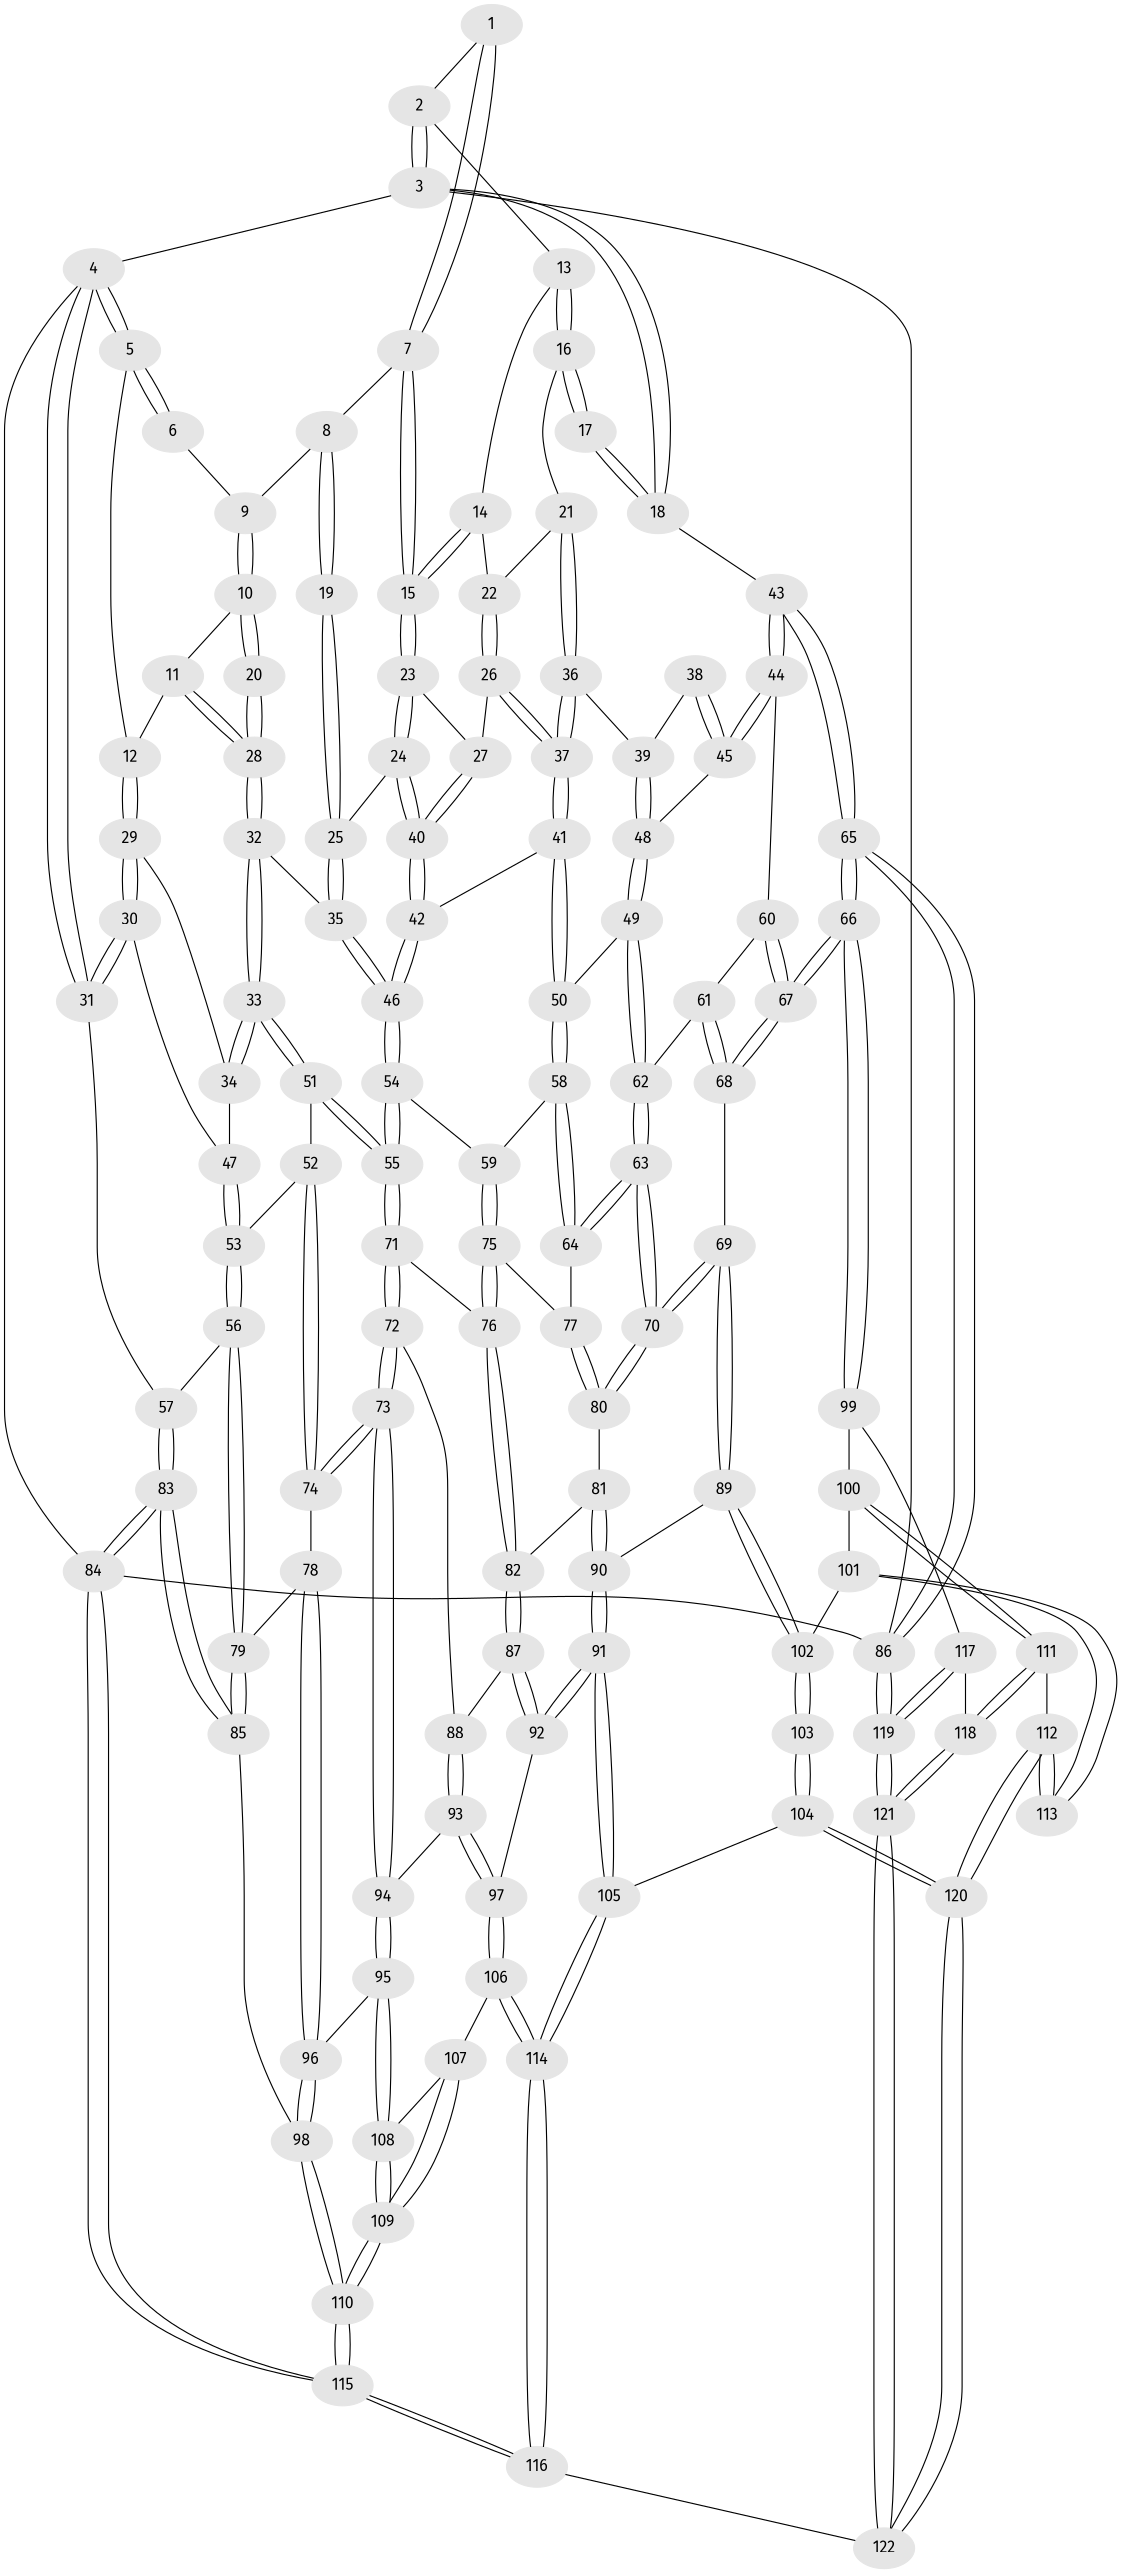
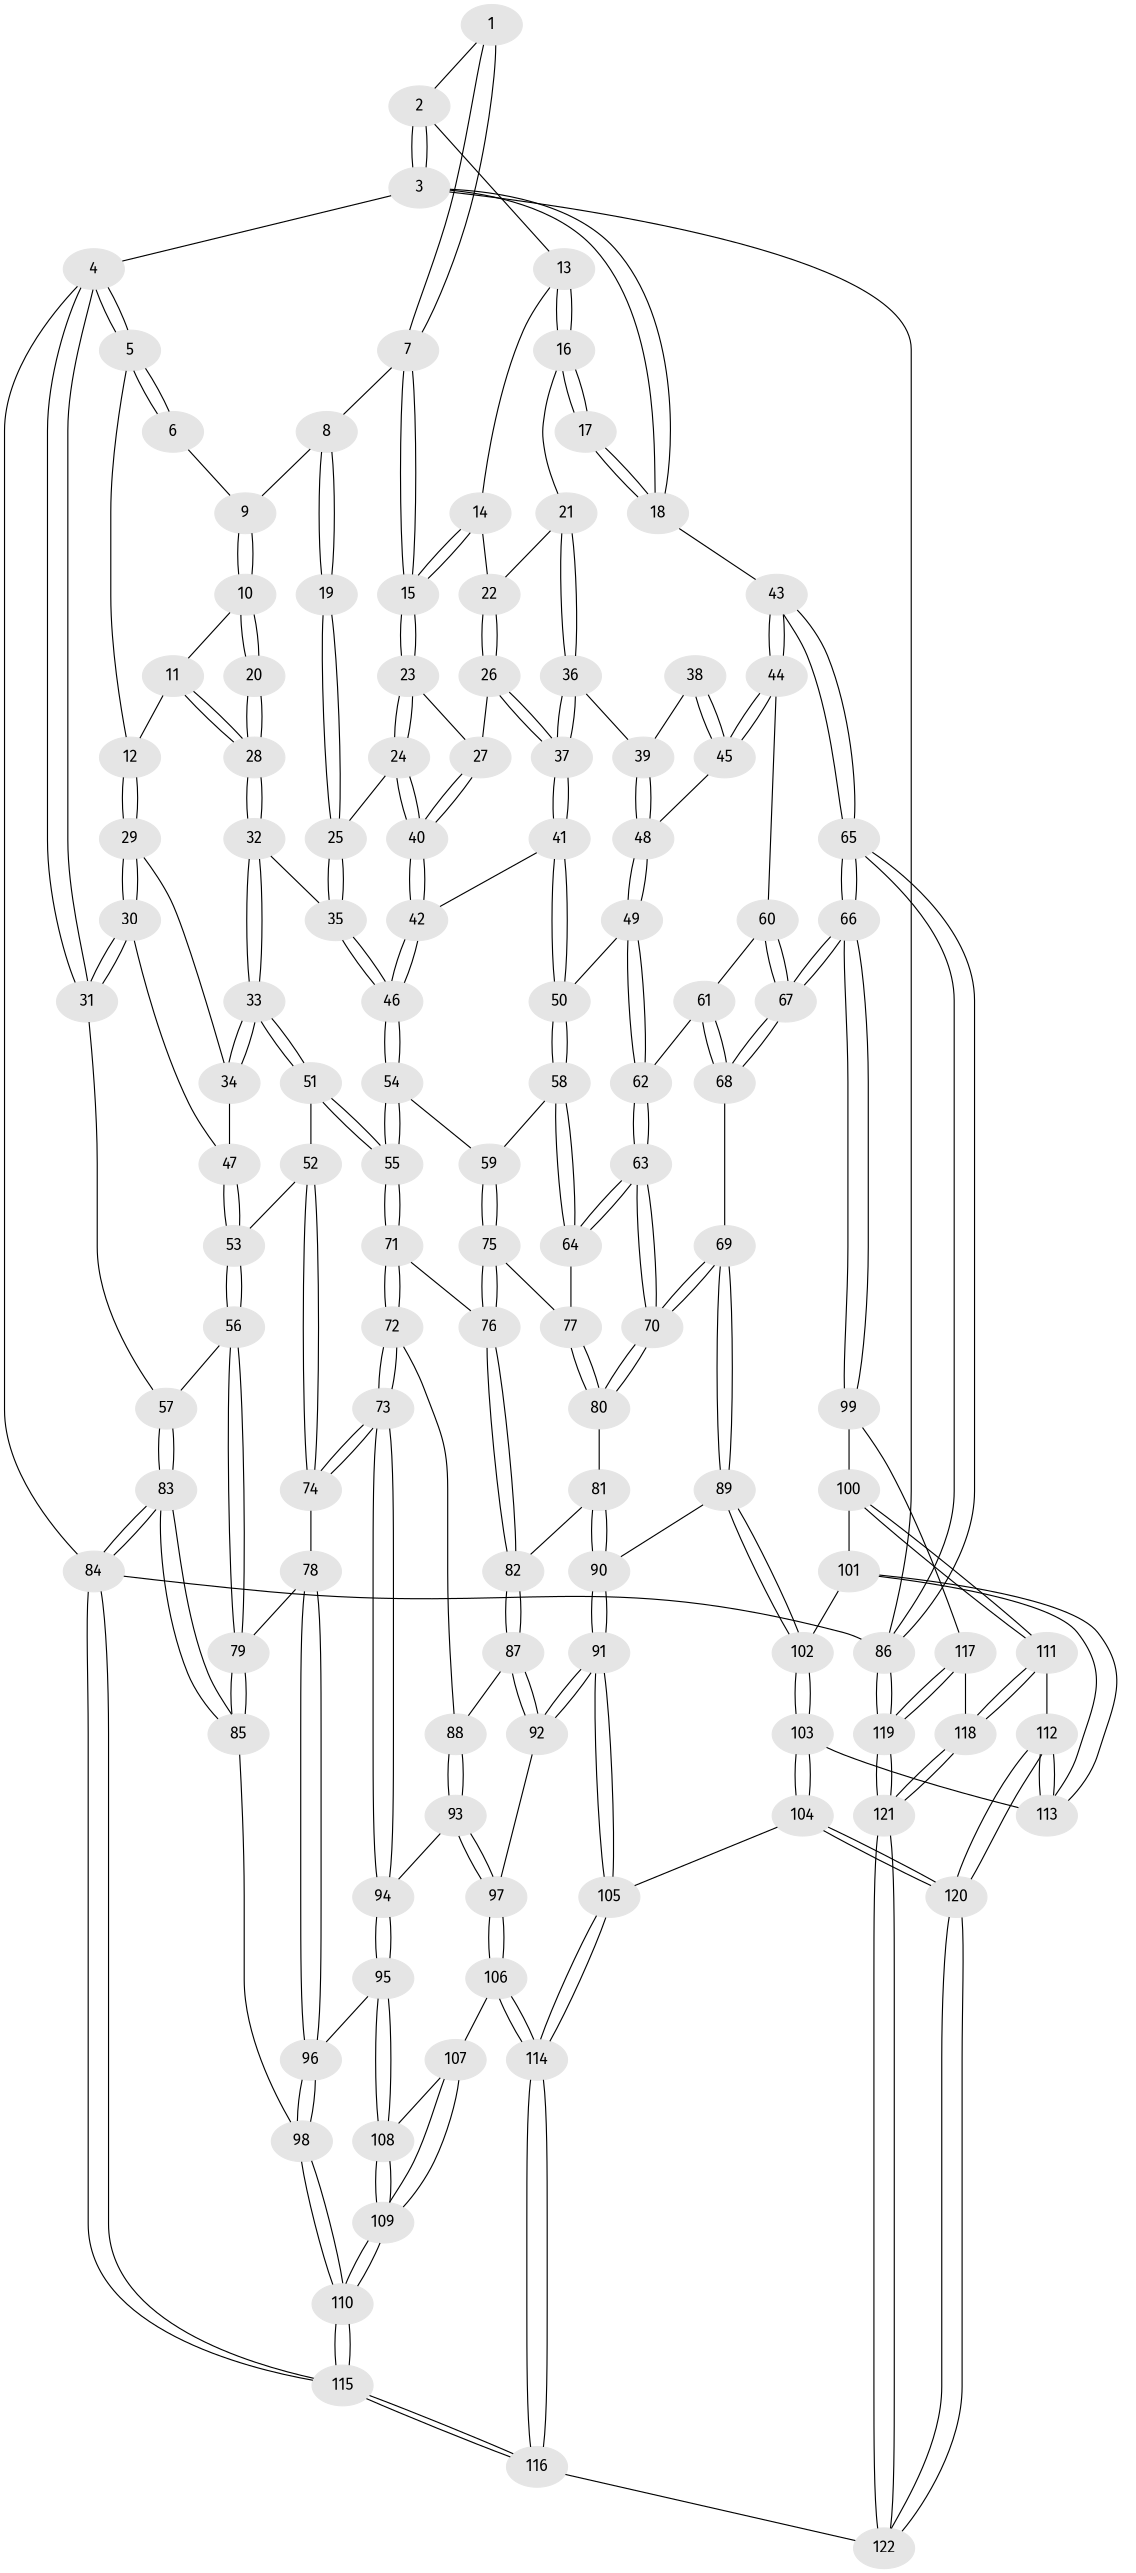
edge "103" -- "113": added
